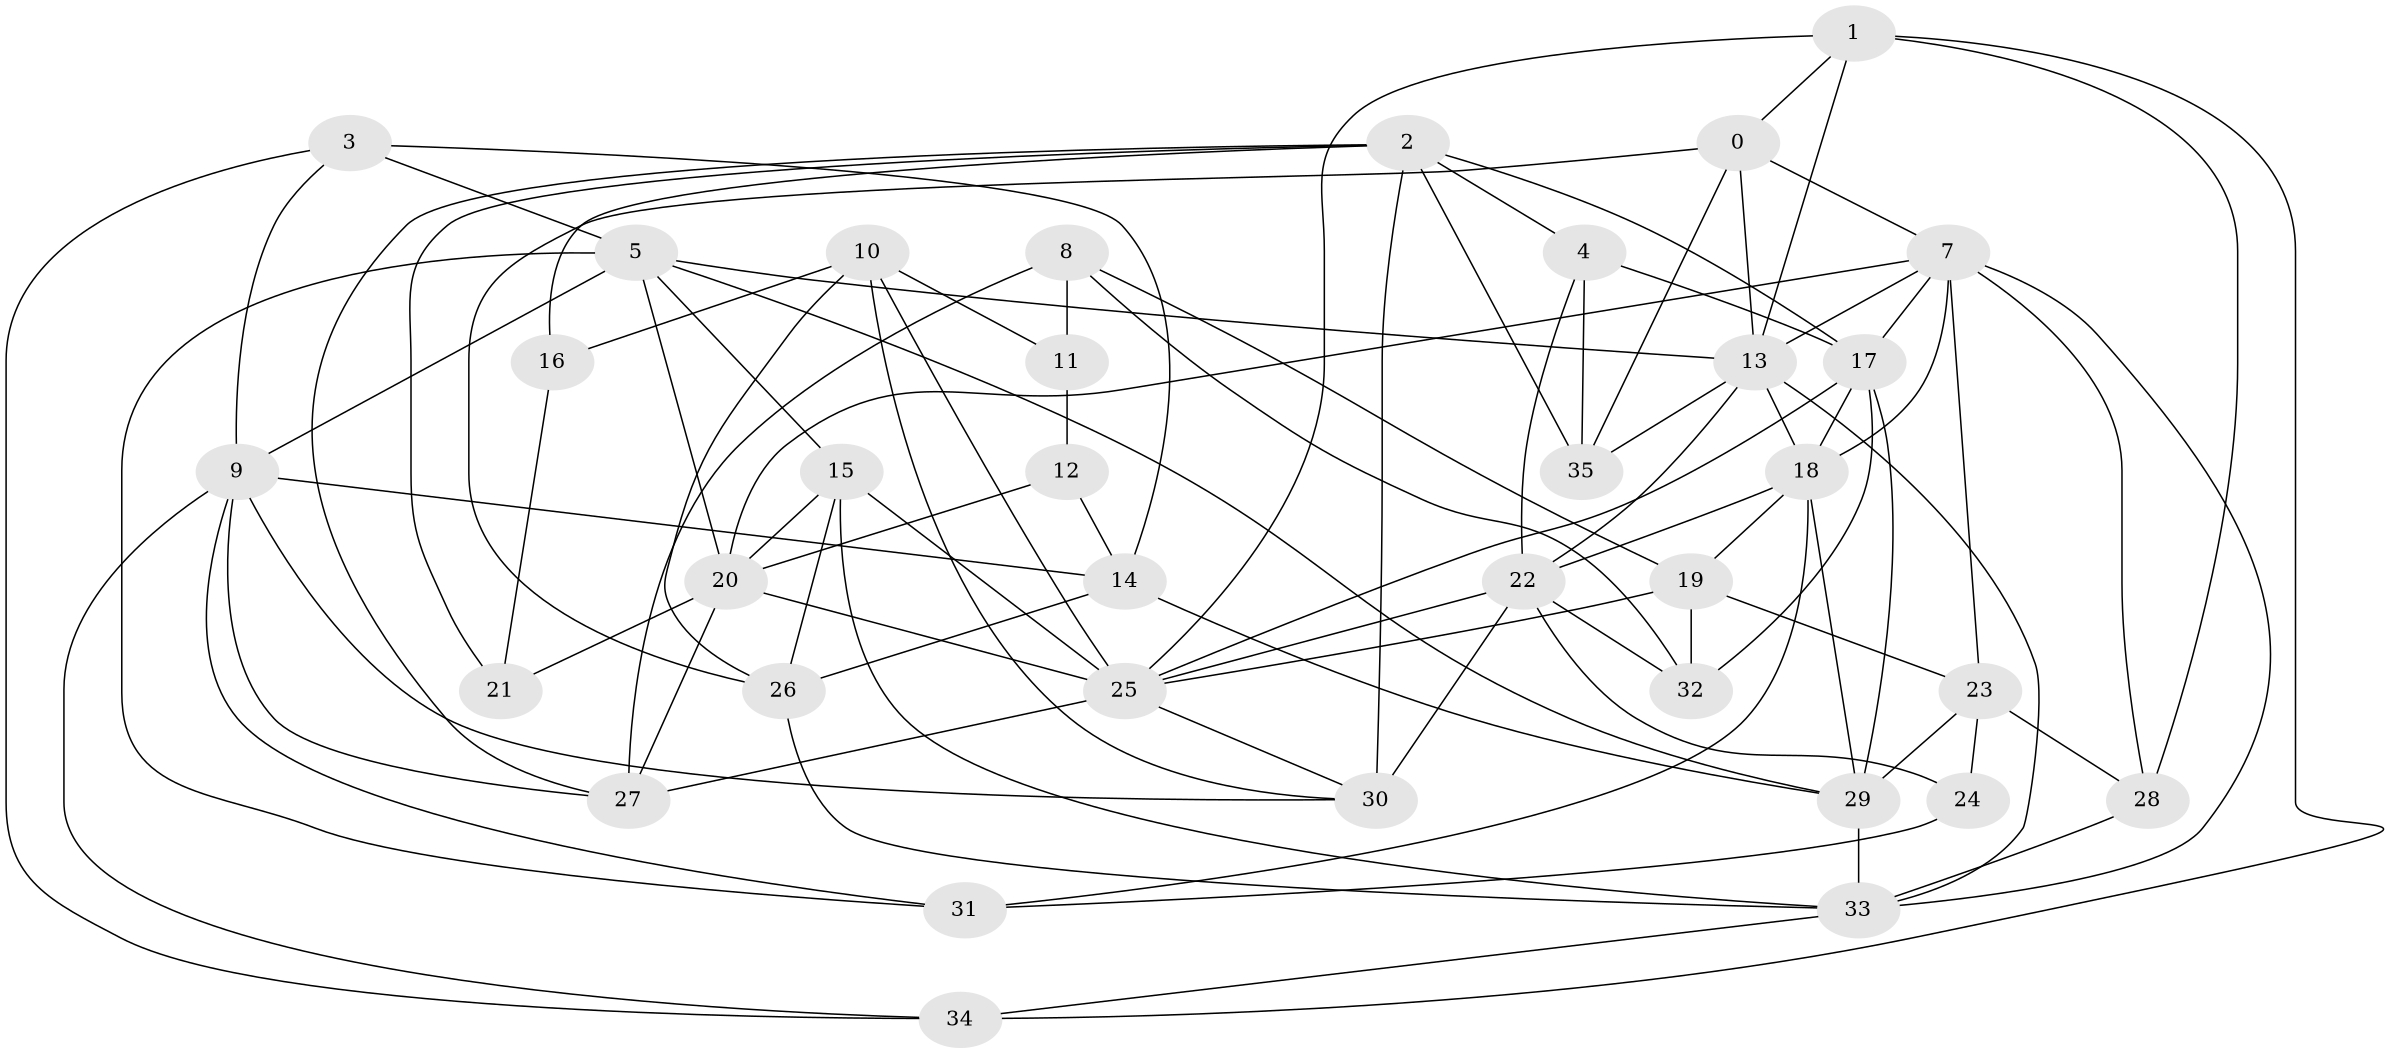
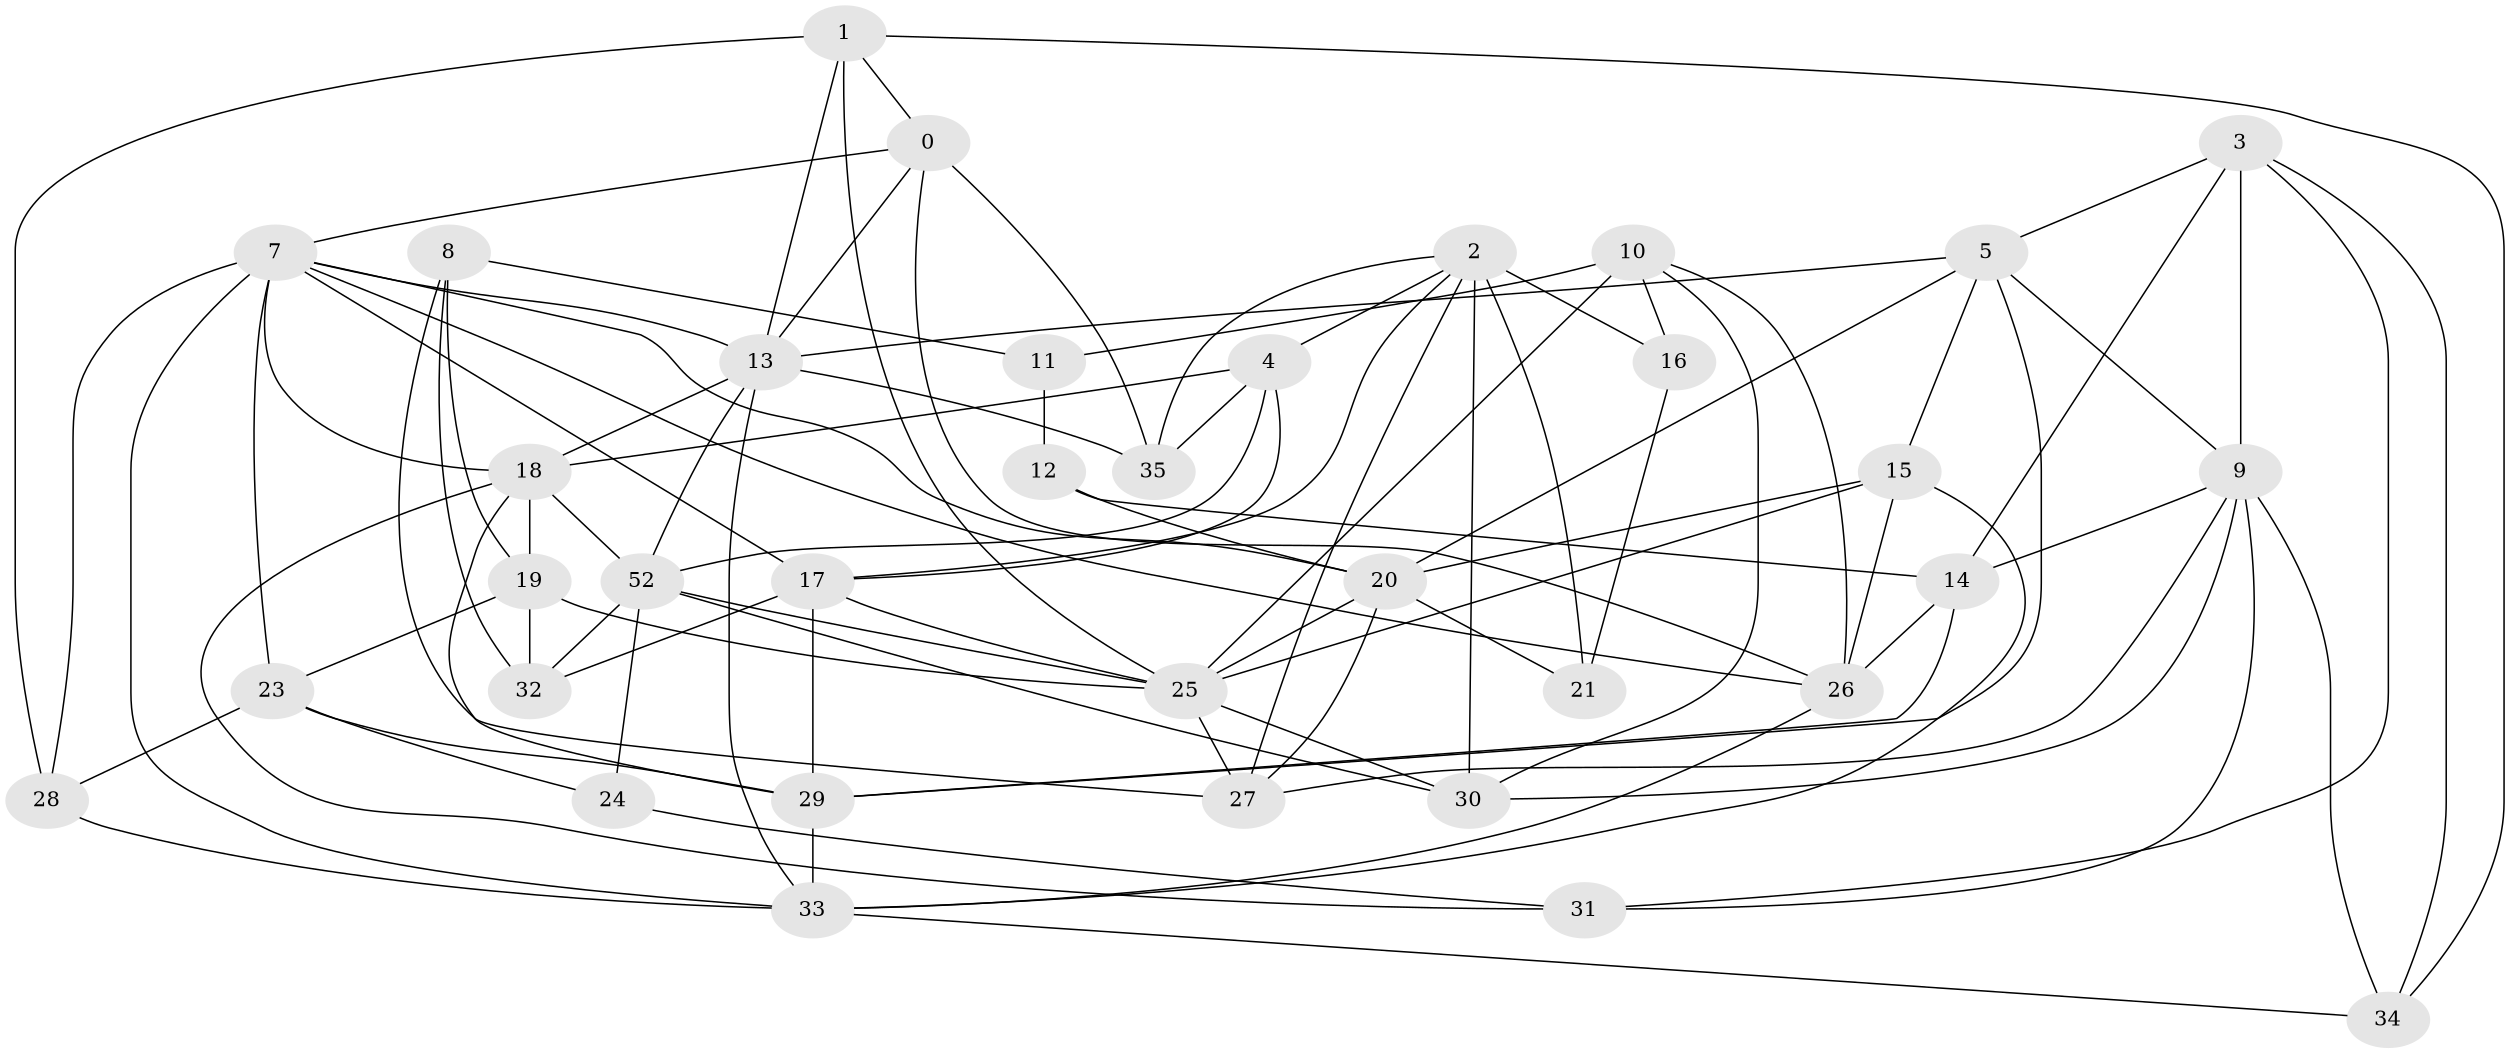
edge "17" -- "18": now "4" -- "18"
edge "7" -- "26": added
node "22": label "22" -> "52"
edge "5" -- "31": now "3" -- "31"
